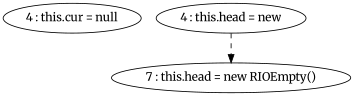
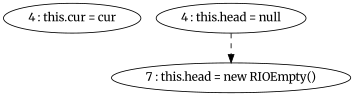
node "4 : this.cur = null": label "4 : this.cur = null" -> "4 : this.cur = cur"
node "4 : this.head = new": label "4 : this.head = new" -> "4 : this.head = null"
